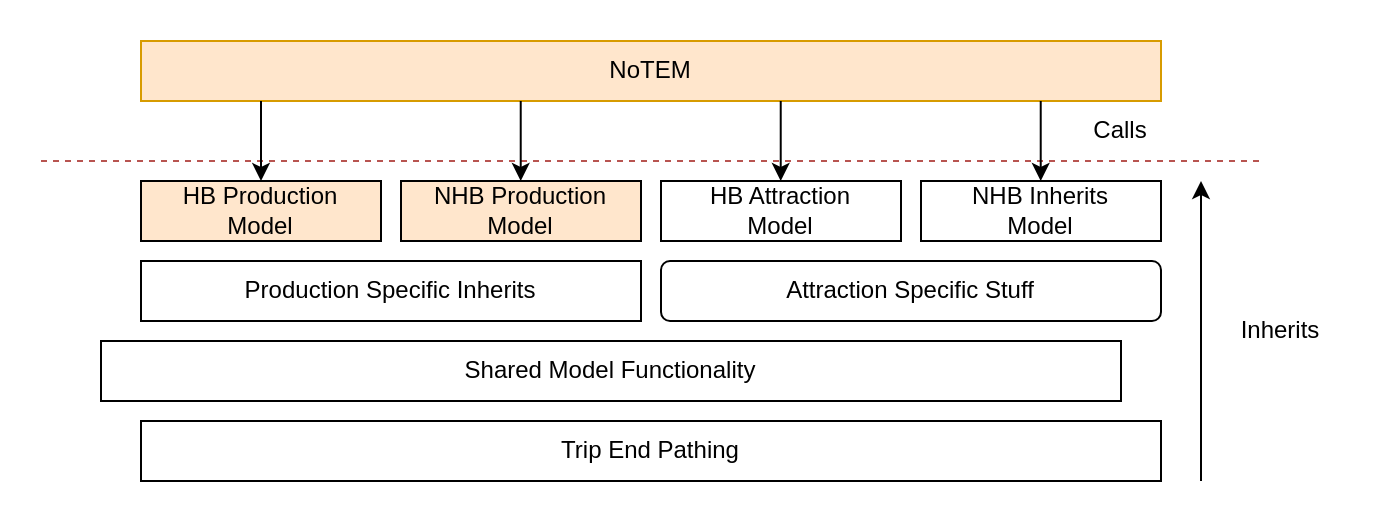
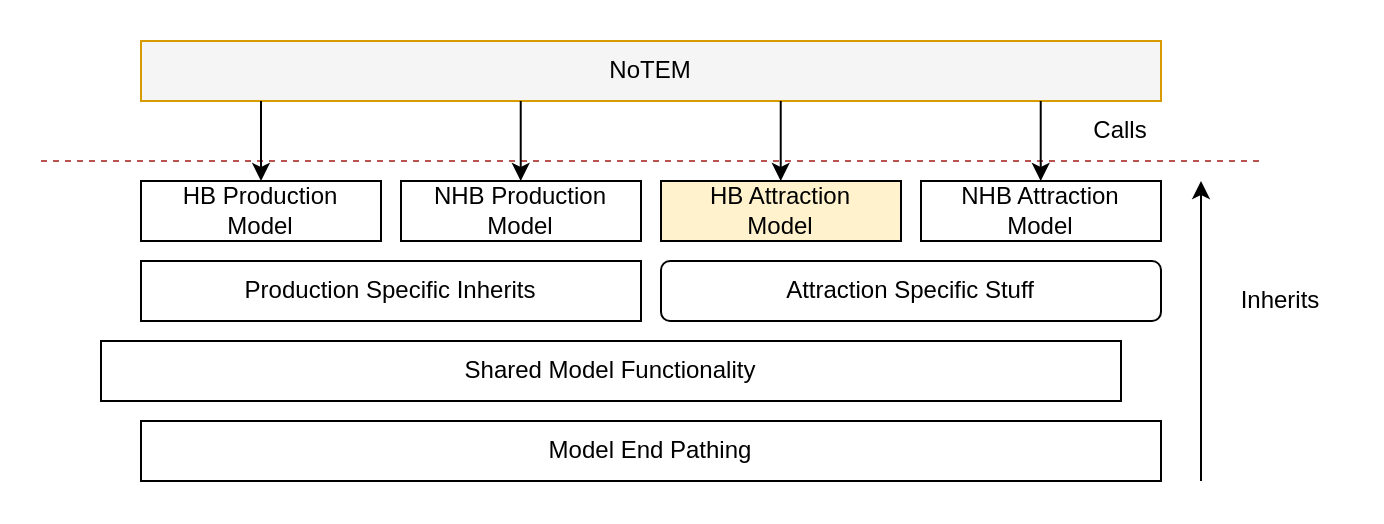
node "NoTEM": fillcolor #ffe6cc -> #f5f5f5
node "HB Production Model": fillcolor #ffe6cc -> #ffffff
node "NHB Production Model": fillcolor #ffe6cc -> #ffffff
node "HB Attraction Model": fillcolor #ffffff -> #fff2cc
node "NHB Inherits Model": label "NHB Inherits Model" -> "NHB Attraction Model"
node "Inherits": moved (1281, 331) -> (1281, 301)
node "Trip End Pathing": label "Trip End Pathing" -> "Model End Pathing"
